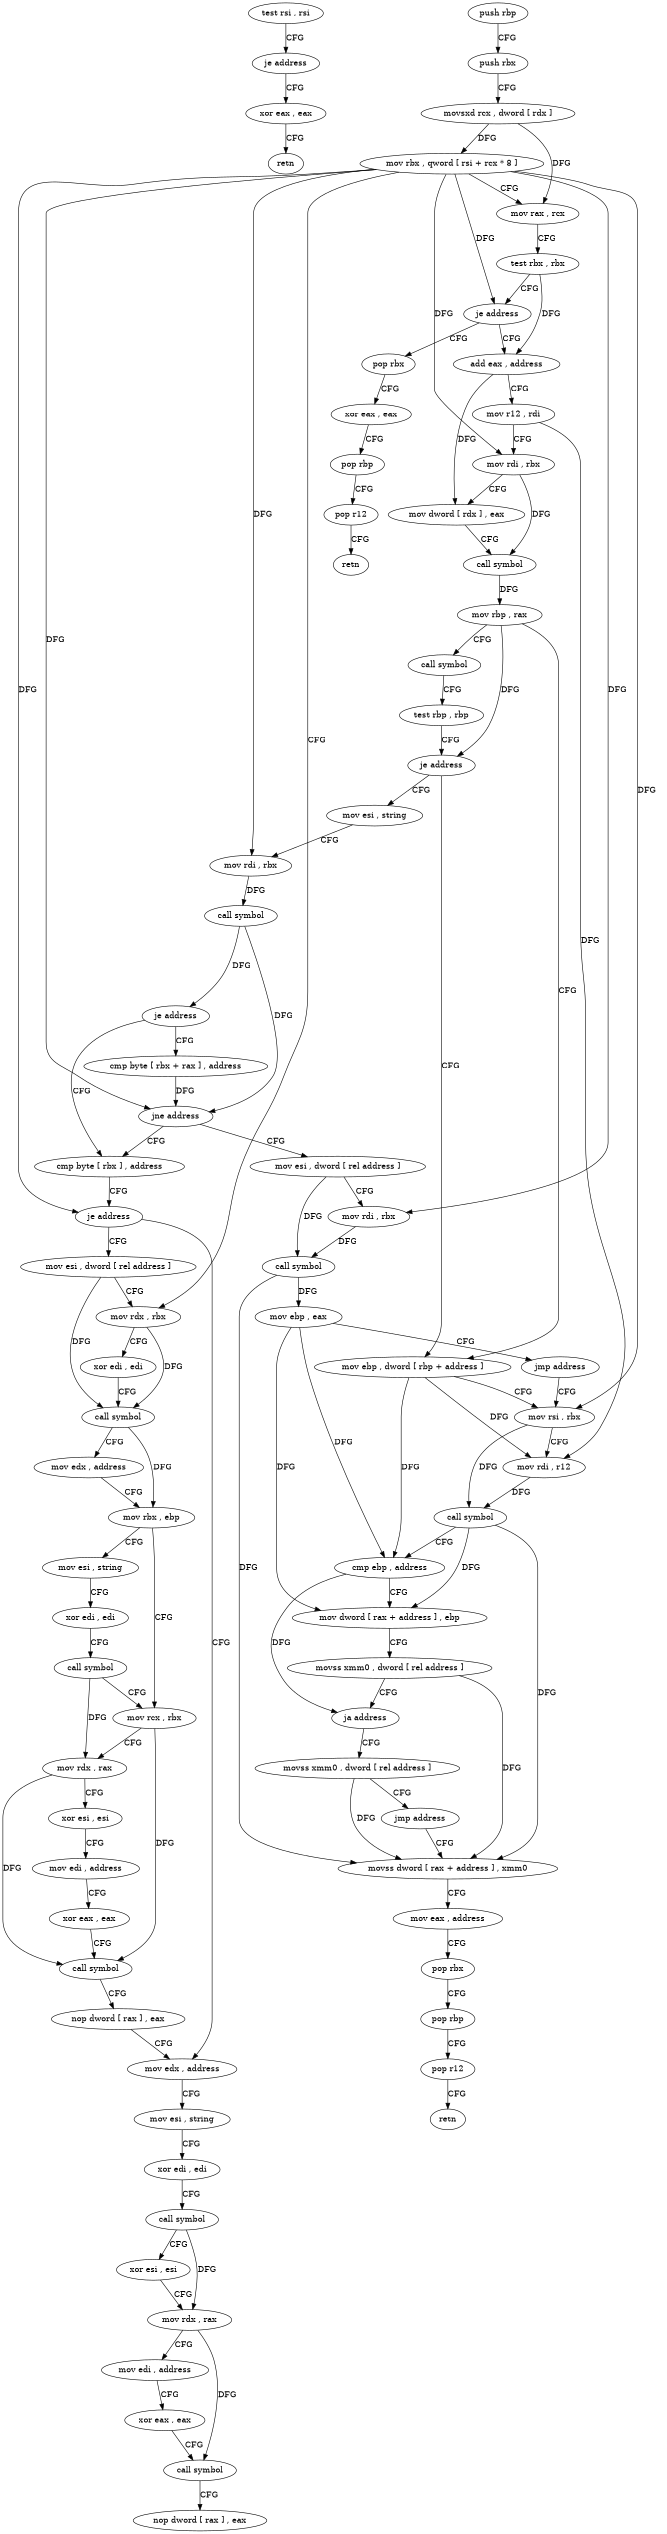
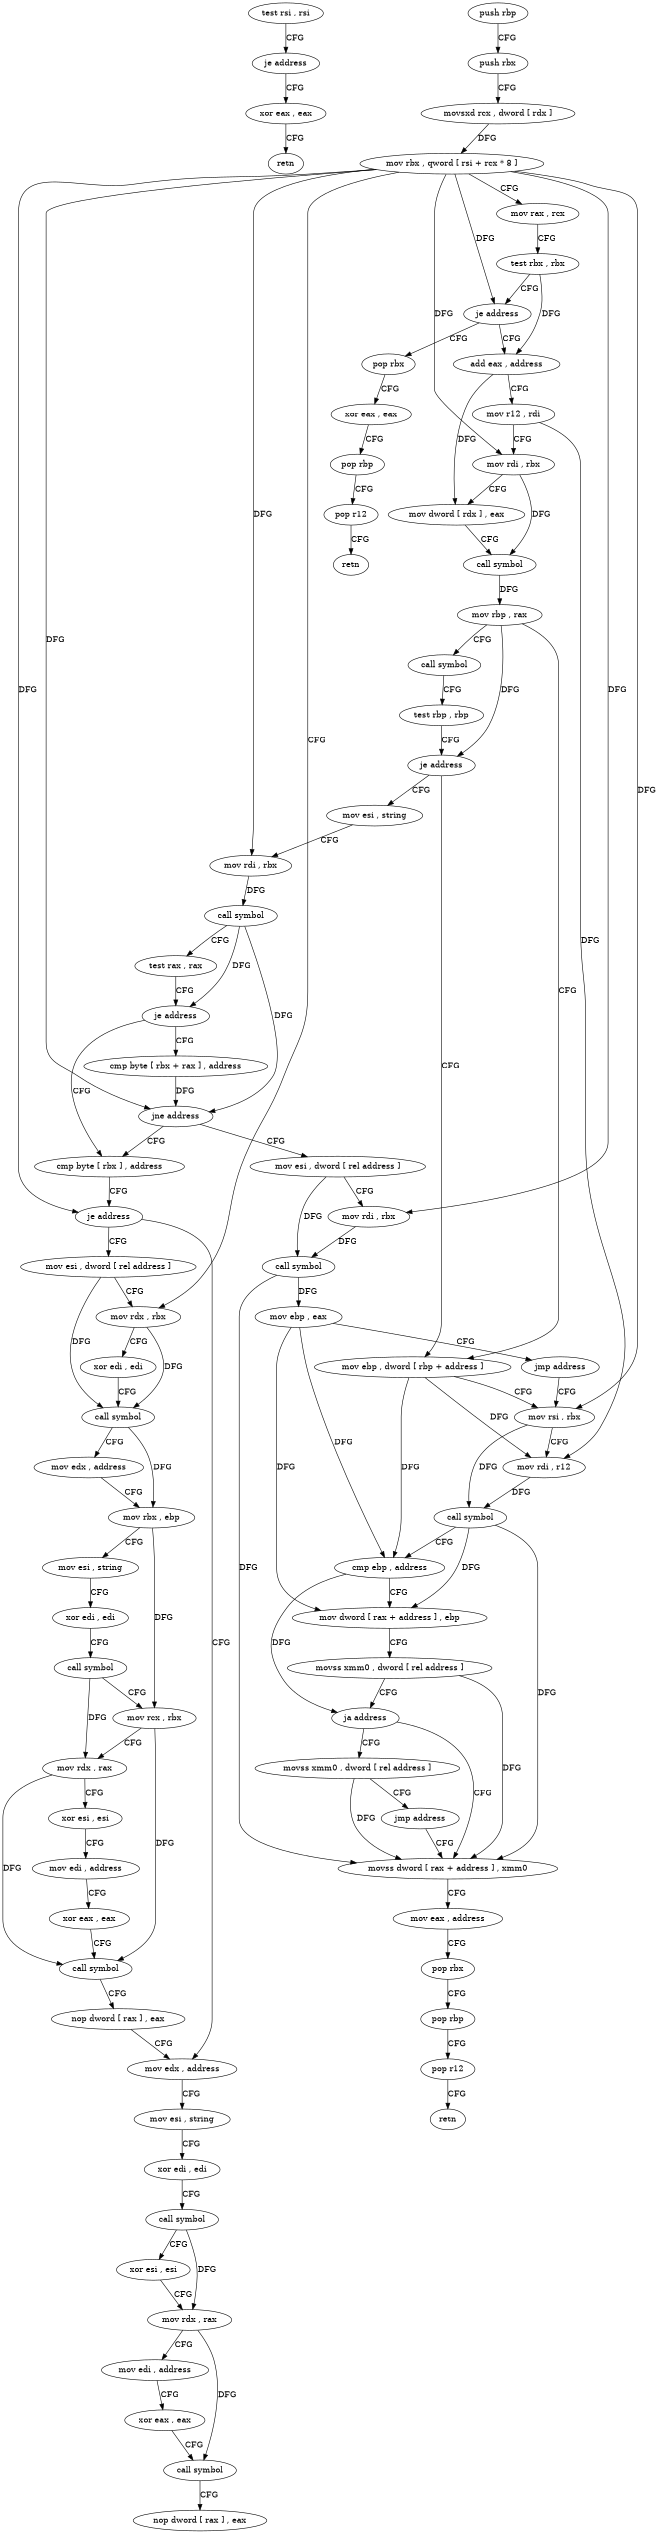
edge "movsxd rcx , dword [ rdx ]" -> "mov rax , rcx": removed, label "DFG"
node "test rax , rax": added
edge "mov rbx , ebp" -> "mov rcx , rbx": label "CFG" -> "DFG"
edge "ja address" -> "movss dword [ rax + address ] , xmm0": added, label "CFG"
